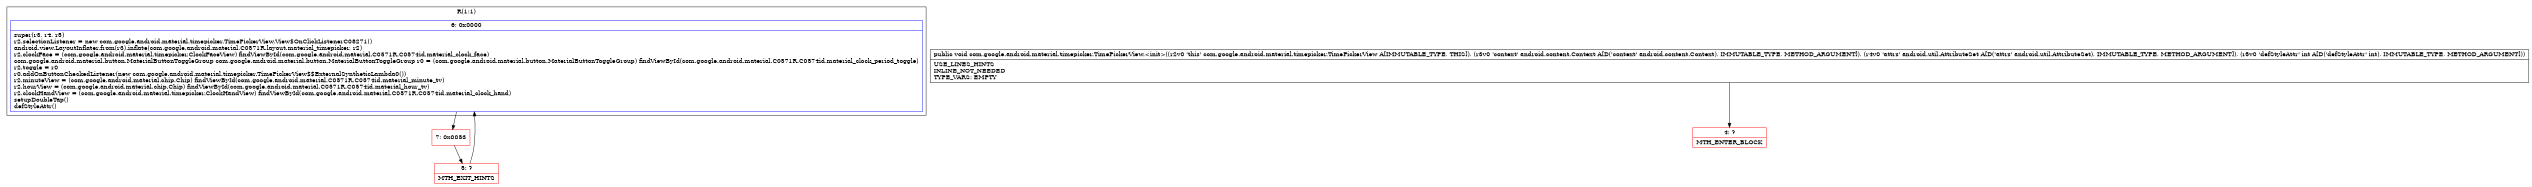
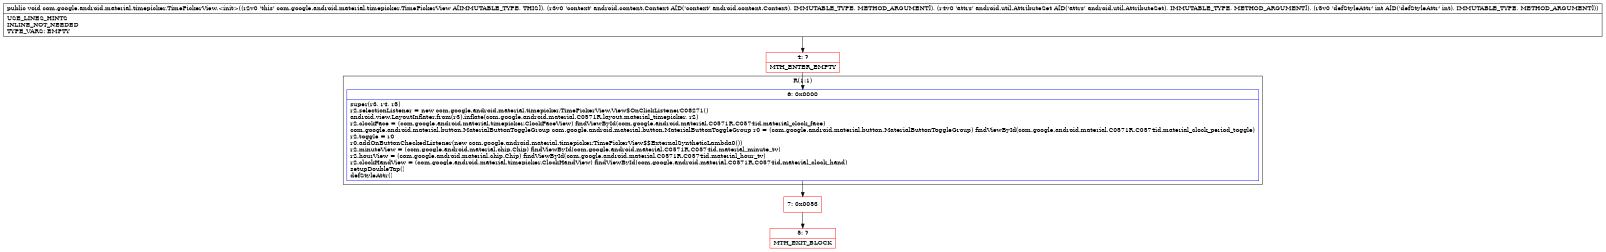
edge "5: ?" -> "6: 0x0000": now "4: ?" -> "6: 0x0000"
node "4: ?": text "MTH_ENTER_BLOCK" -> "MTH_ENTER_EMPTY"
node "5: ?": text "MTH_EXIT_HINTS" -> "MTH_EXIT_BLOCK"
